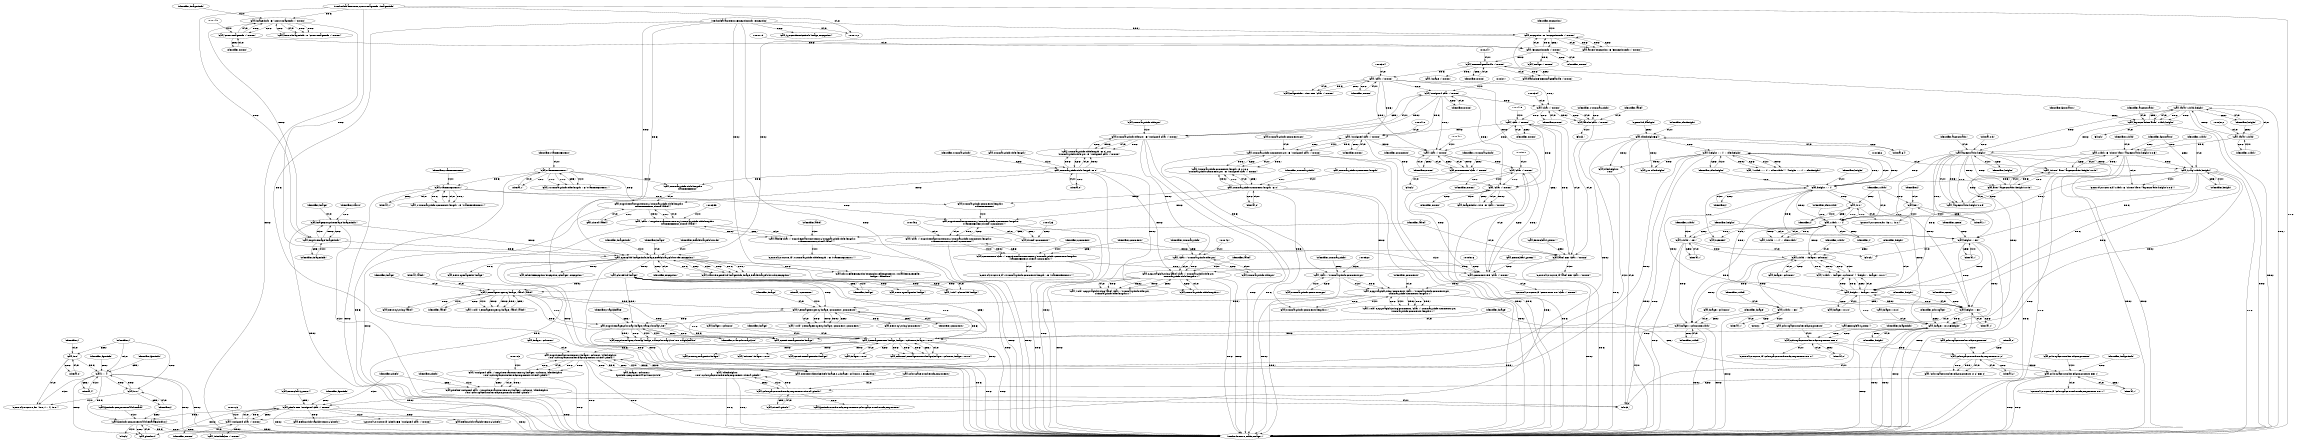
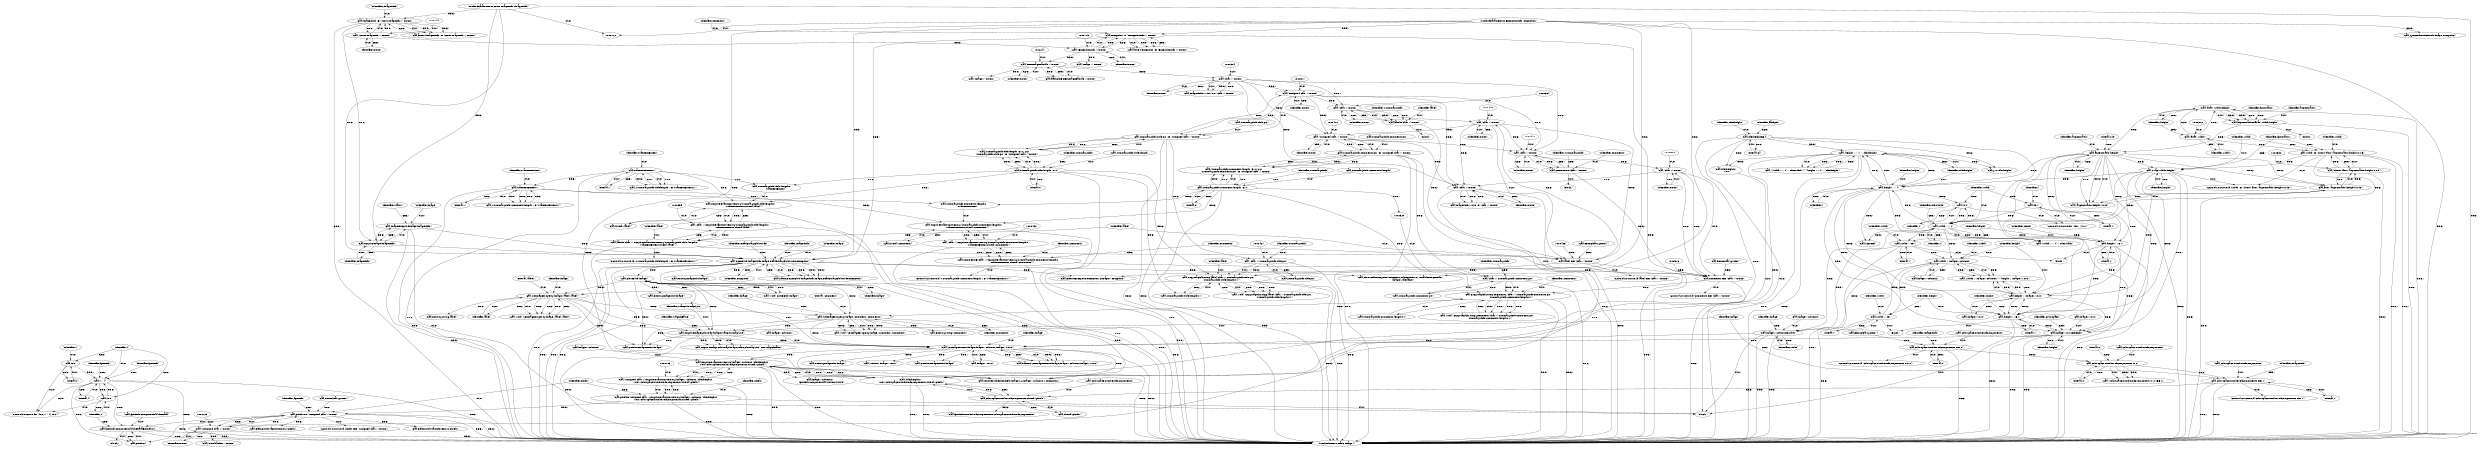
node "(OpenBlob,flashpix)": label "(OpenBlob,flashpix)" -> "(Identifier,flashpix)"
edge "(Call,label=(char *) NULL)" -> "(Call,label == (char *) NULL)": label "AST: " -> "DDG: "
edge "1000423" -> "(Call,sizeof(*comments))": now "1000423" -> "(Call,label == (char *) NULL)"
edge "(Call,summary_info.comments.length != 0)" -> "(Call,summary_info.comments.length+1)": now "(Call,summary_info.comments.length != 0)" -> "1000520"
edge "(Call,AcquireImageColormap(image,MaxColormapSize))" -> "(Identifier,MaxColormapSize)": now "(Call,CloseBlob(image))" -> "(Identifier,MaxColormapSize)"
edge "(Call,pixels == (unsigned char *) NULL)" -> "(Call,fpx_info.components[i].theData=pixels+i)": label "DDG: " -> "AST: "
